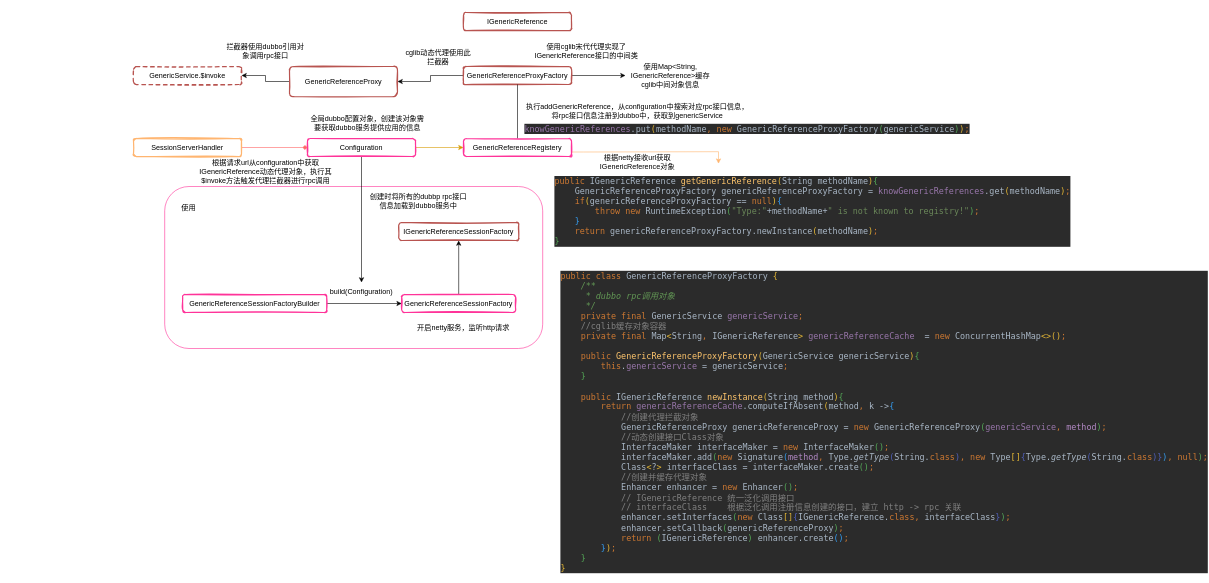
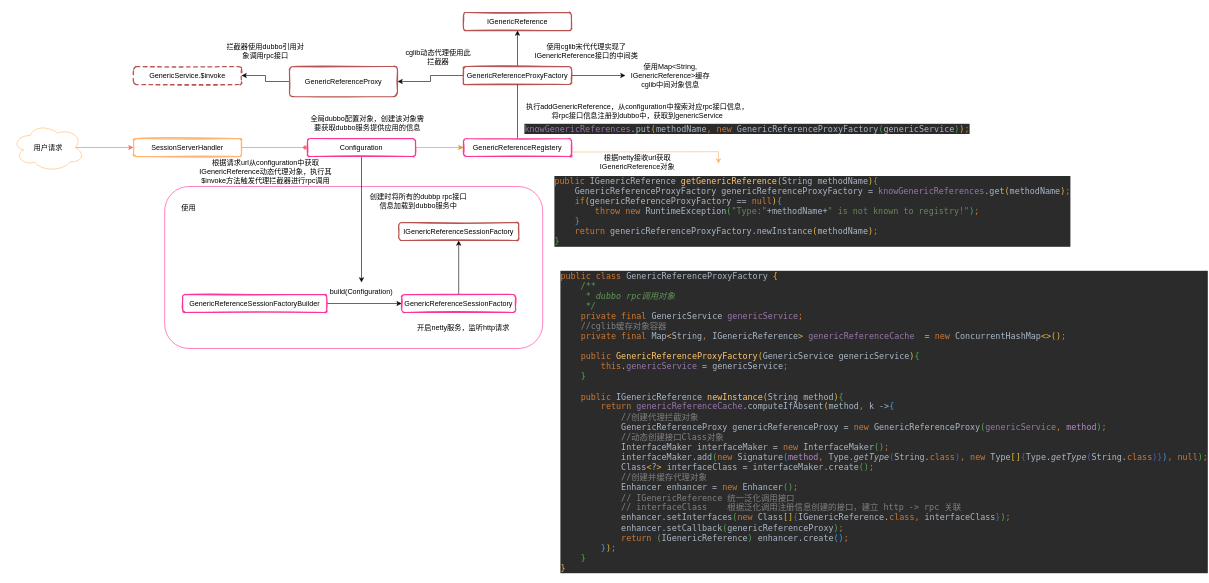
edge "GenericReferenceProxyFactory" -> "IGenericReference": added
node "用户请求": added
edge "用户请求" -> "SessionServerHandler": added
